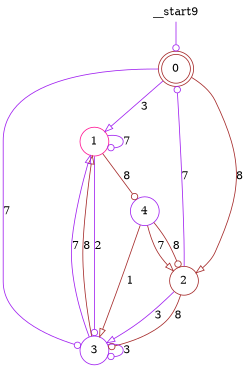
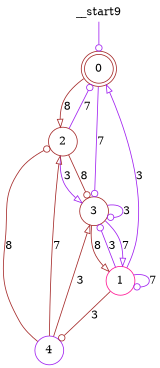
edge "0" -> "1": reversed
edge "1" -> "4": label "8" -> "3"
edge "1" -> "3": label "2" -> "3"
edge "4" -> "3": label "1" -> "3"
node "3": color purple -> brown
